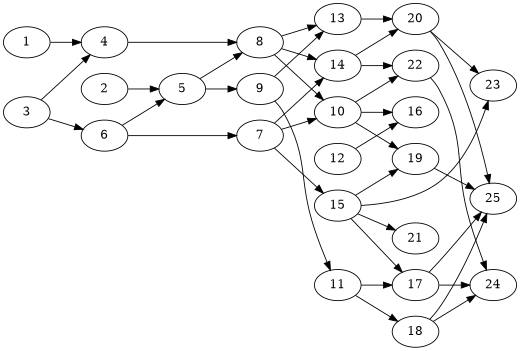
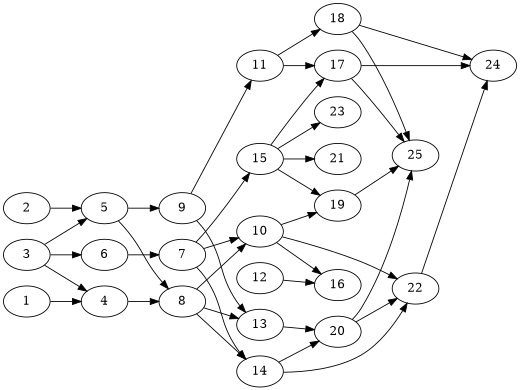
edge "20" -> "23": now "20" -> "22"
edge "6" -> "5": now "3" -> "5"
